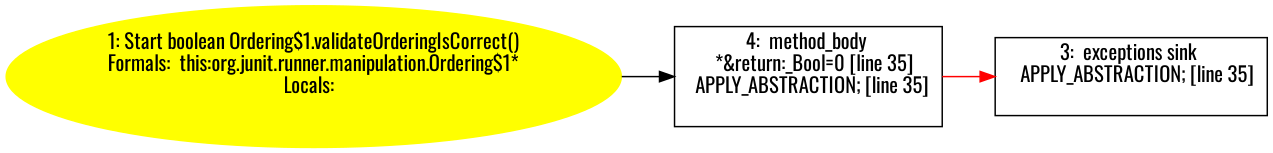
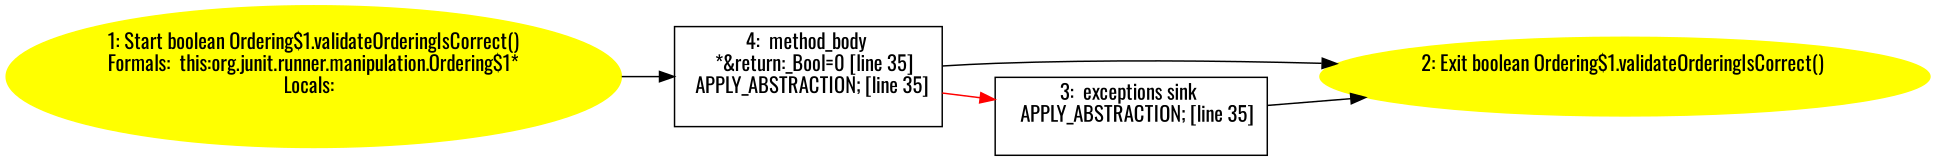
node "2: Exit boolean Ordering$1.validateOrderingIsCorrect()": added
